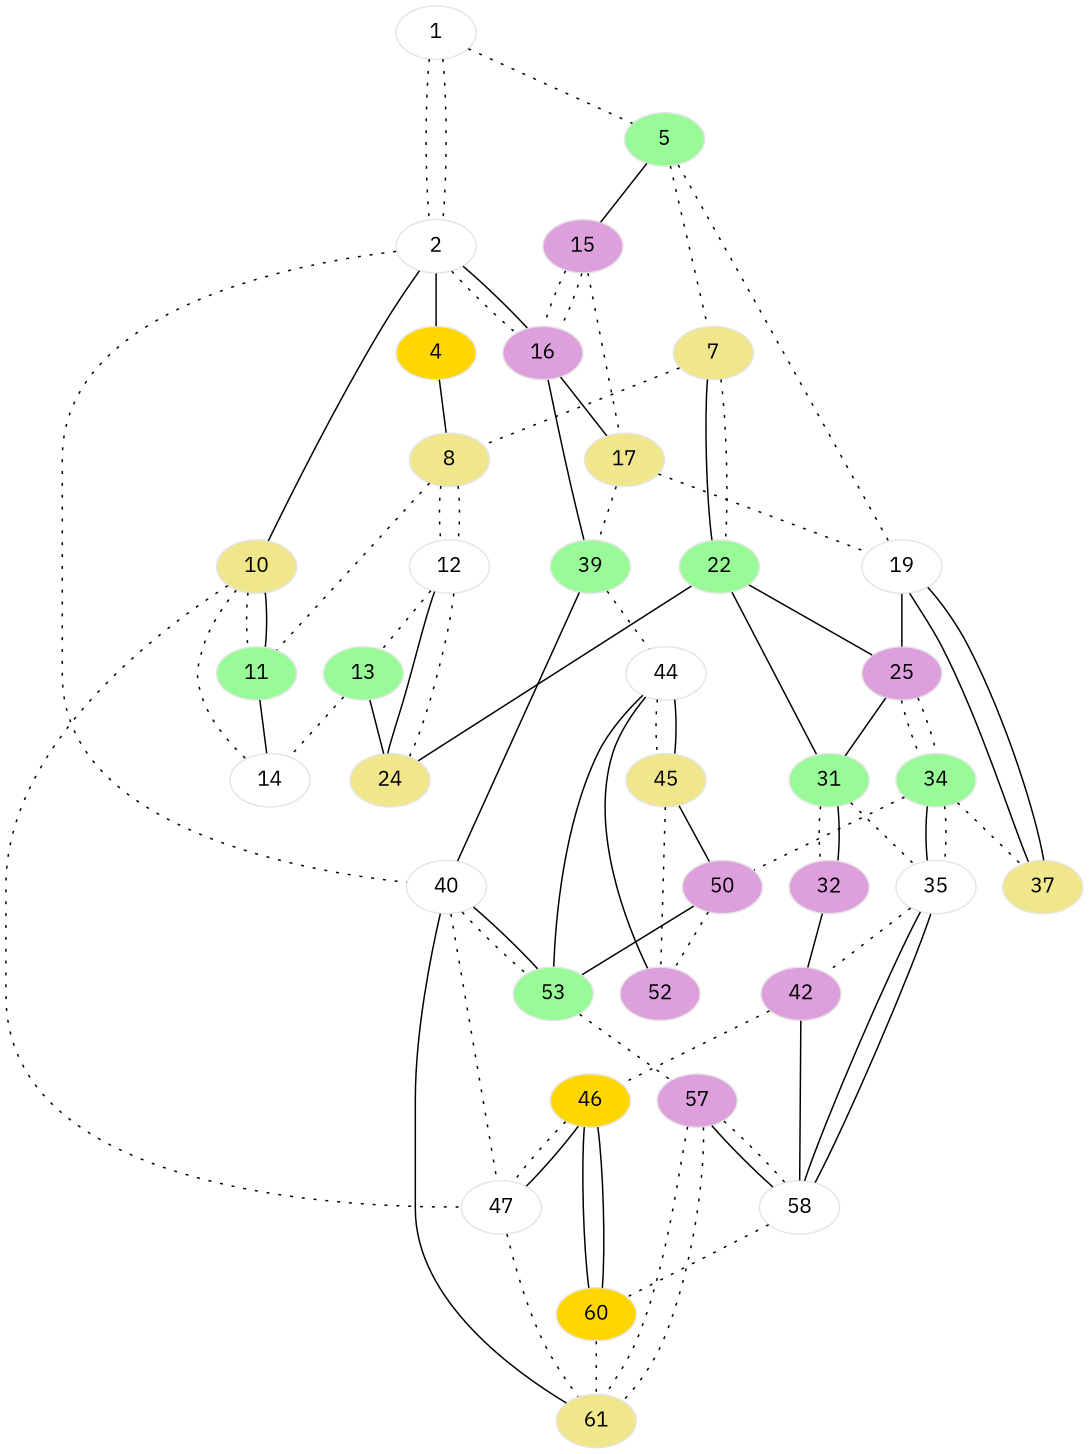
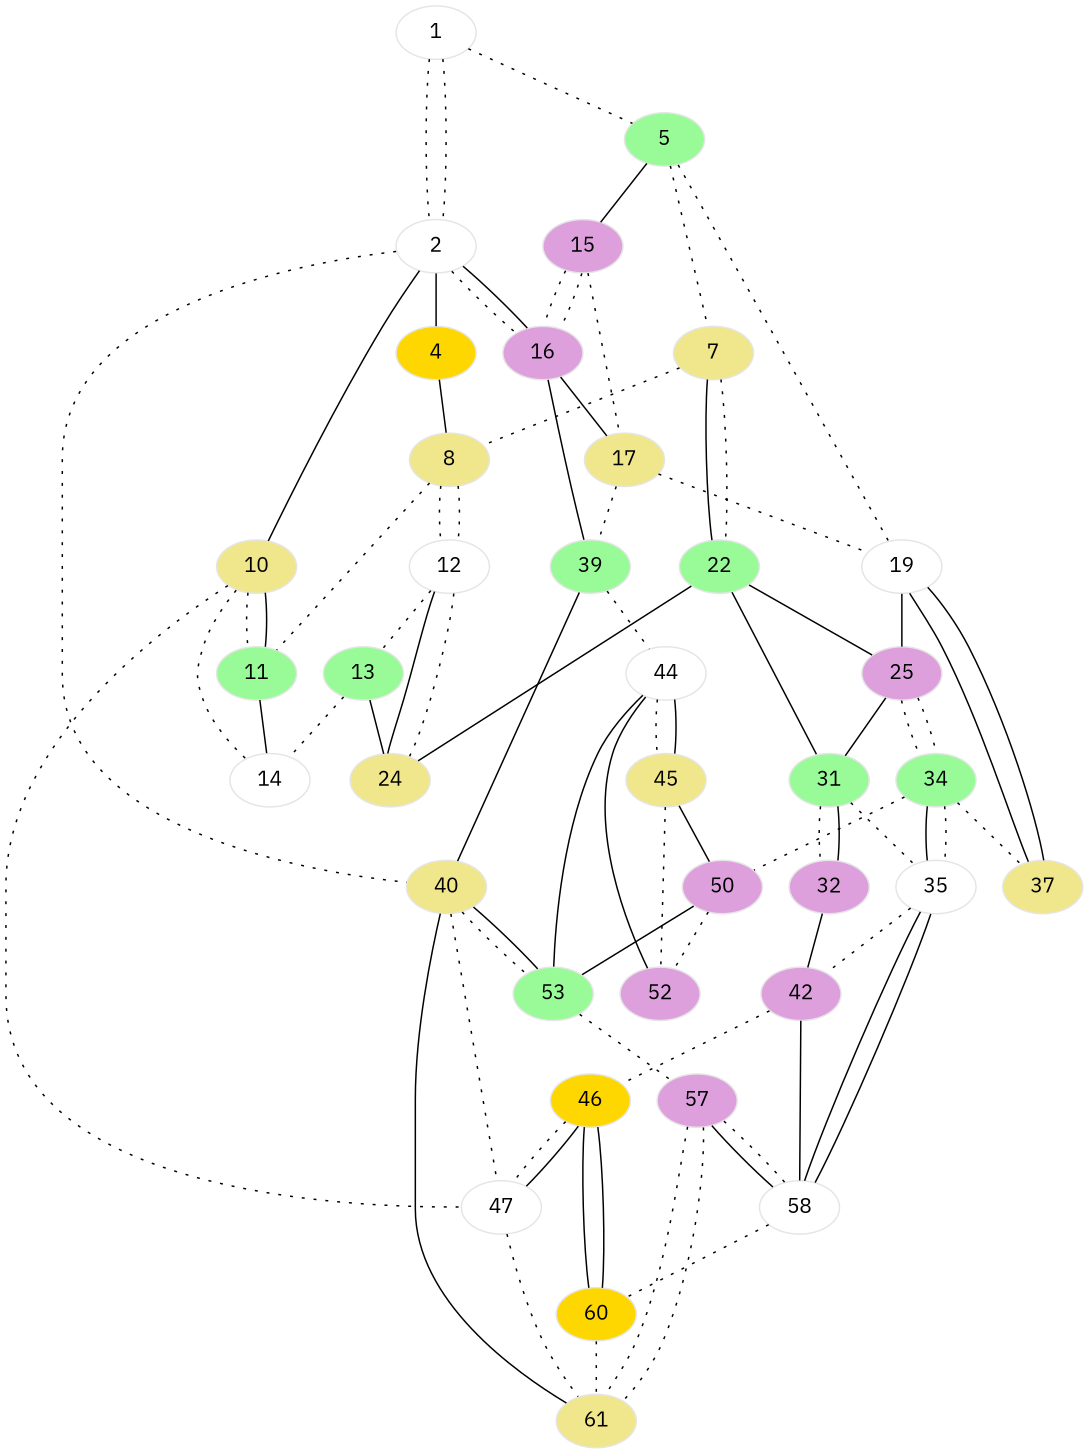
node "40": fillcolor white -> khaki
